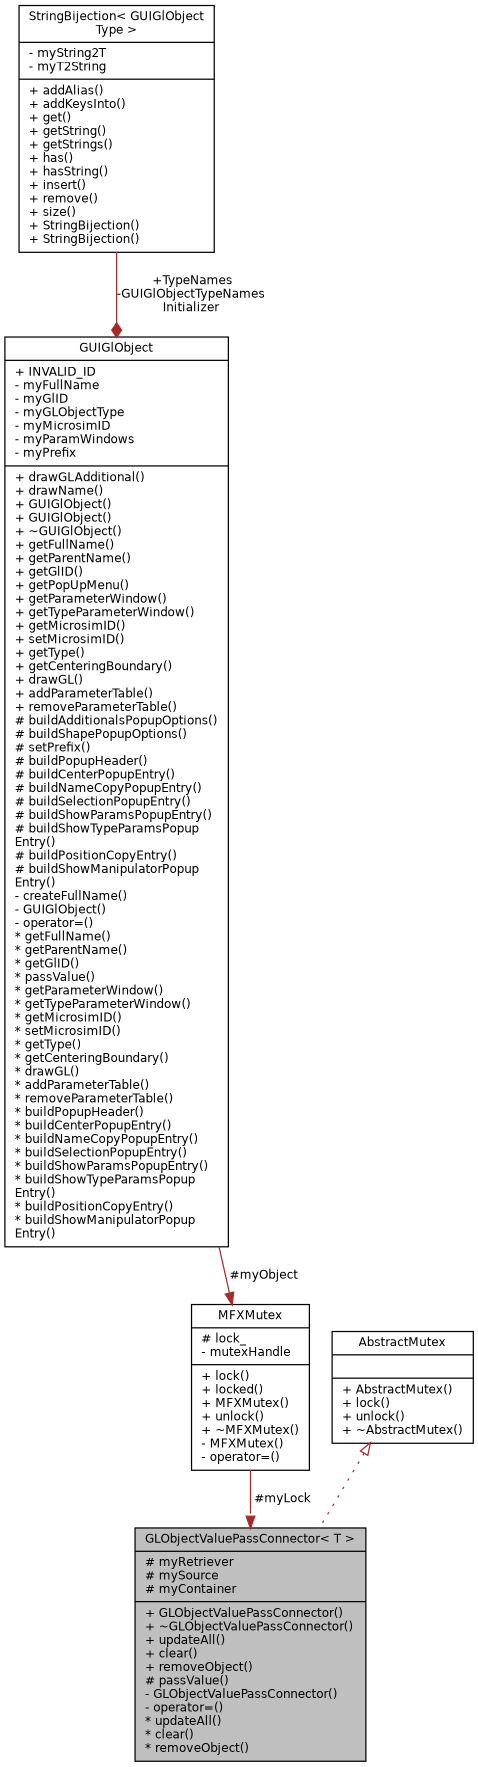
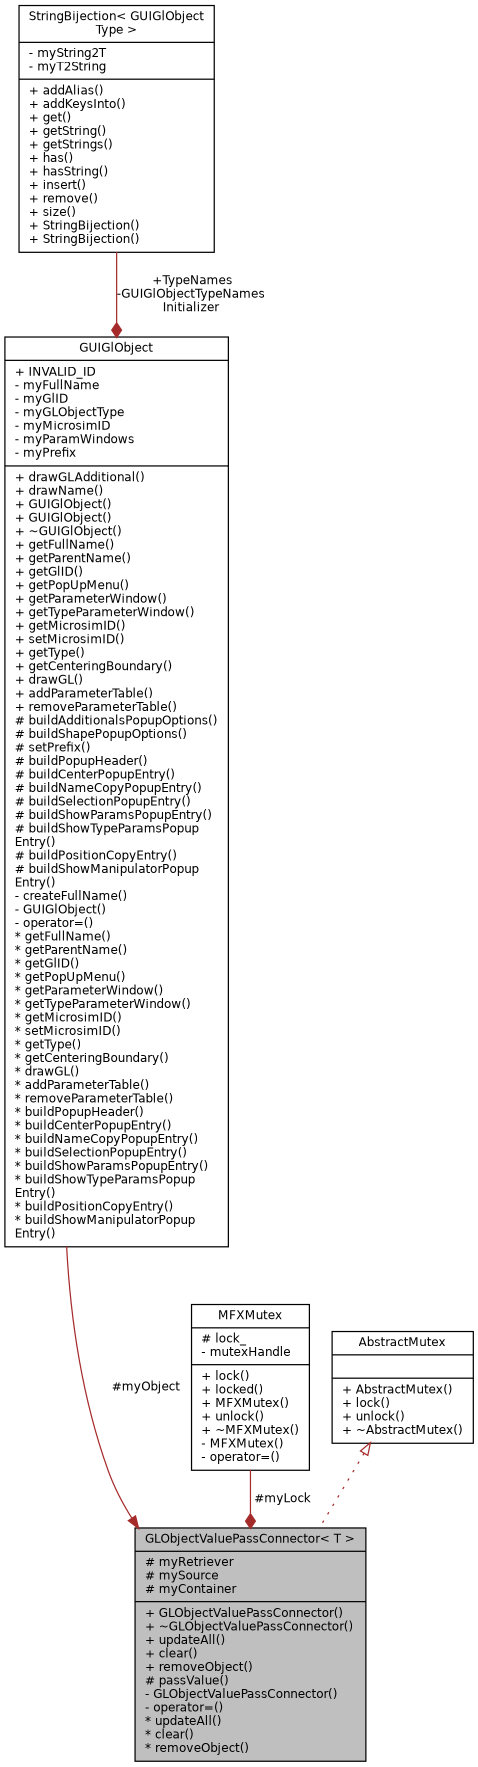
node "GUIGlObject": text "* passValue()" -> "* getPopUpMenu()"
edge "GUIGlObject" -> "MFXMutex": now "GUIGlObject" -> "GLObjectValuePassConnector< T >"
edge "MFXMutex" -> "GLObjectValuePassConnector< T >": arrowhead normal -> diamond
